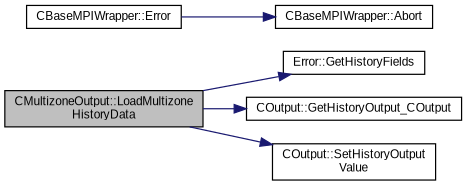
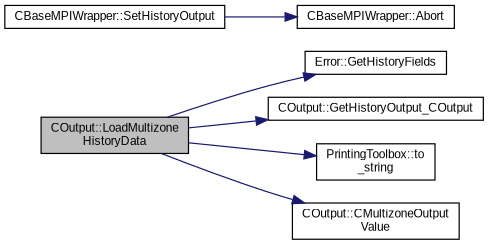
node "CBaseMPIWrapper::Error": label "CBaseMPIWrapper::Error" -> "CBaseMPIWrapper::SetHistoryOutput"
node "CMultizoneOutput::LoadMultizone HistoryData": label "CMultizoneOutput::LoadMultizone HistoryData" -> "COutput::LoadMultizone HistoryData"
node "COutput::SetHistoryOutput Value": label "COutput::SetHistoryOutput Value" -> "COutput::CMultizoneOutput Value"
node "PrintingToolbox::to _string": added
